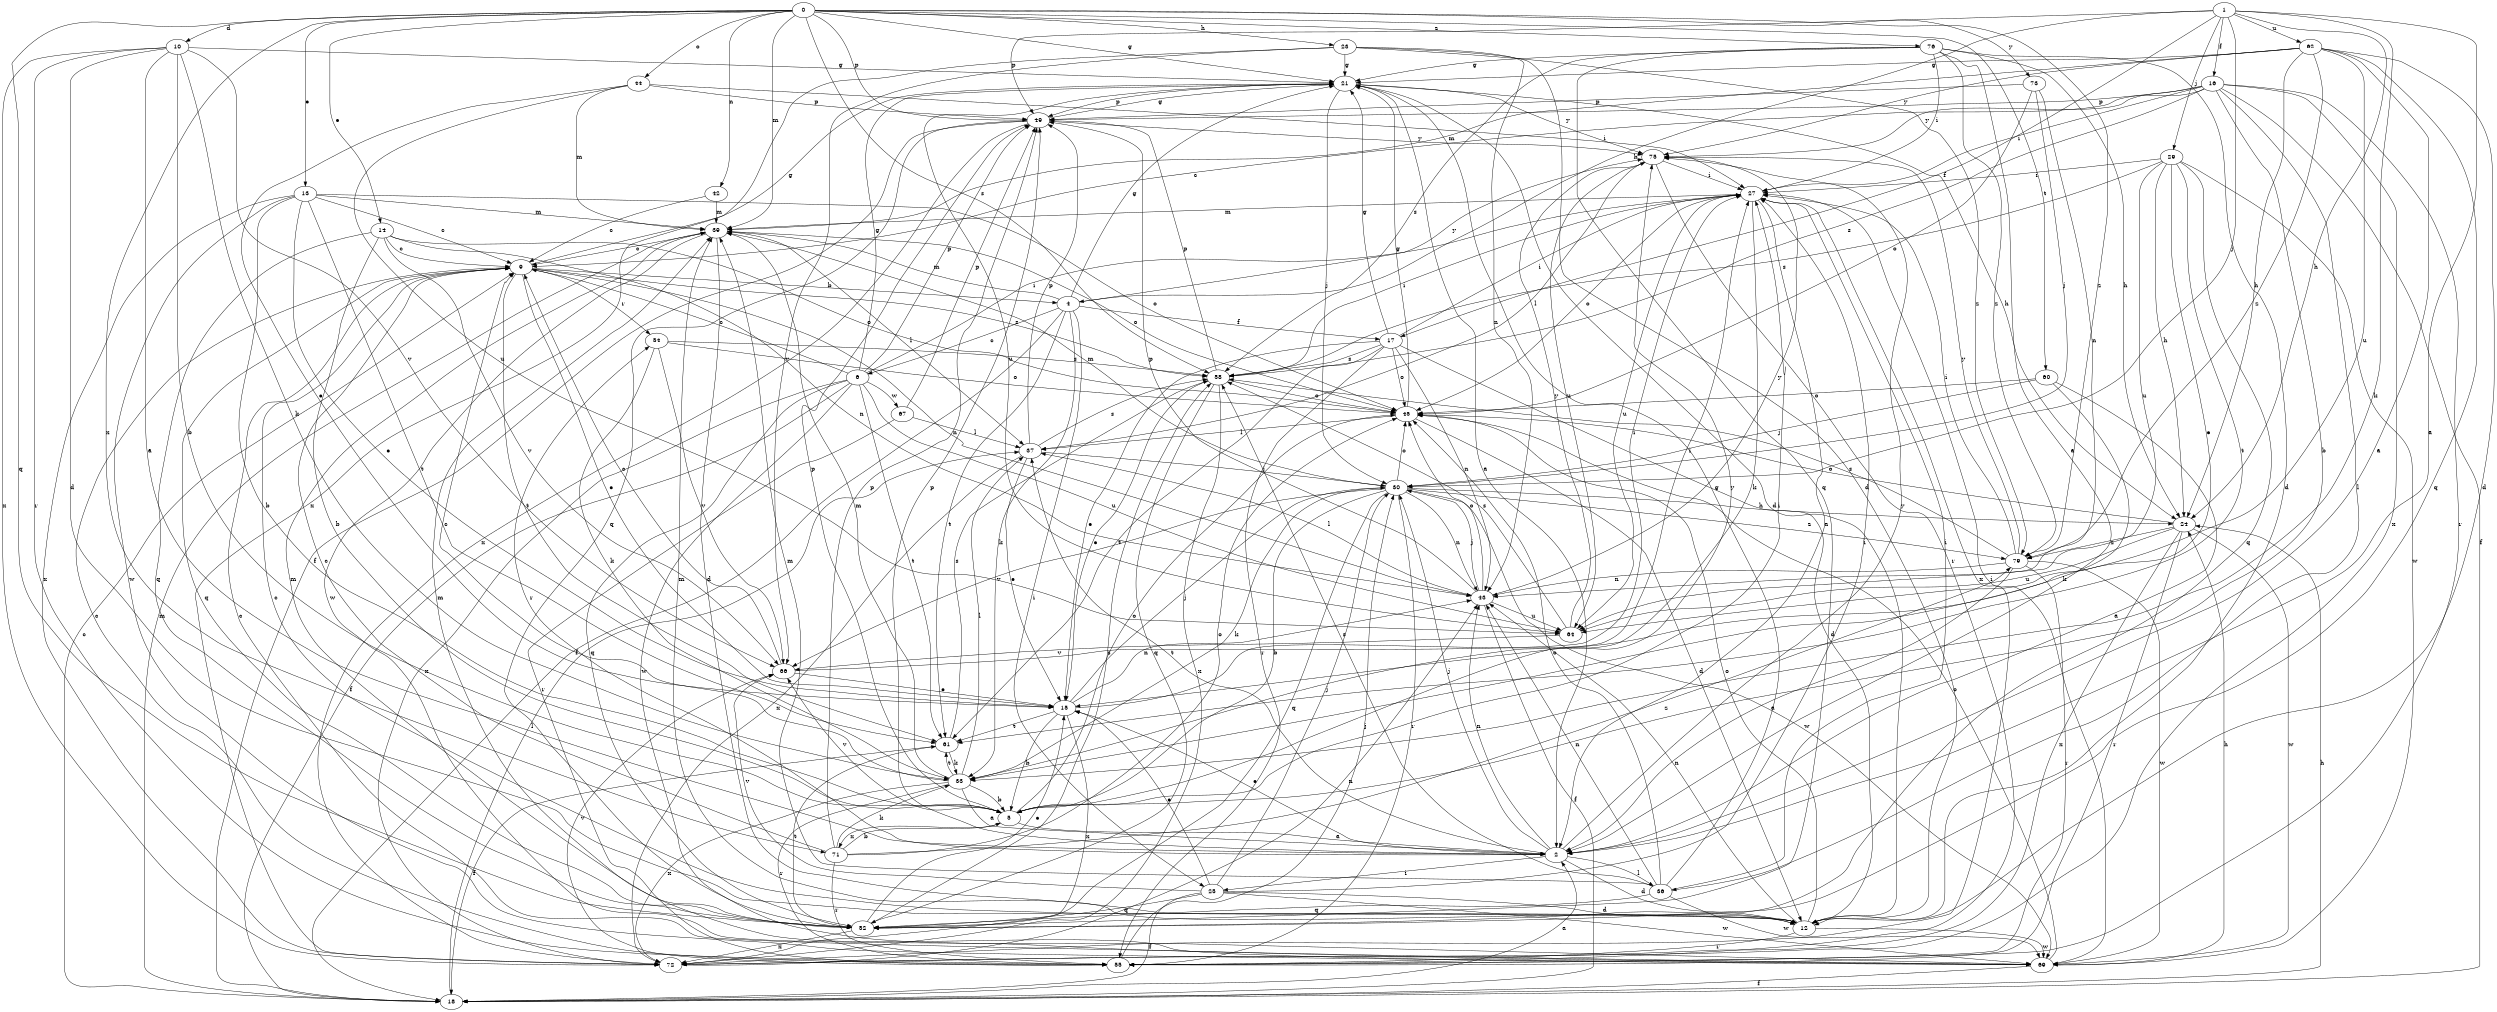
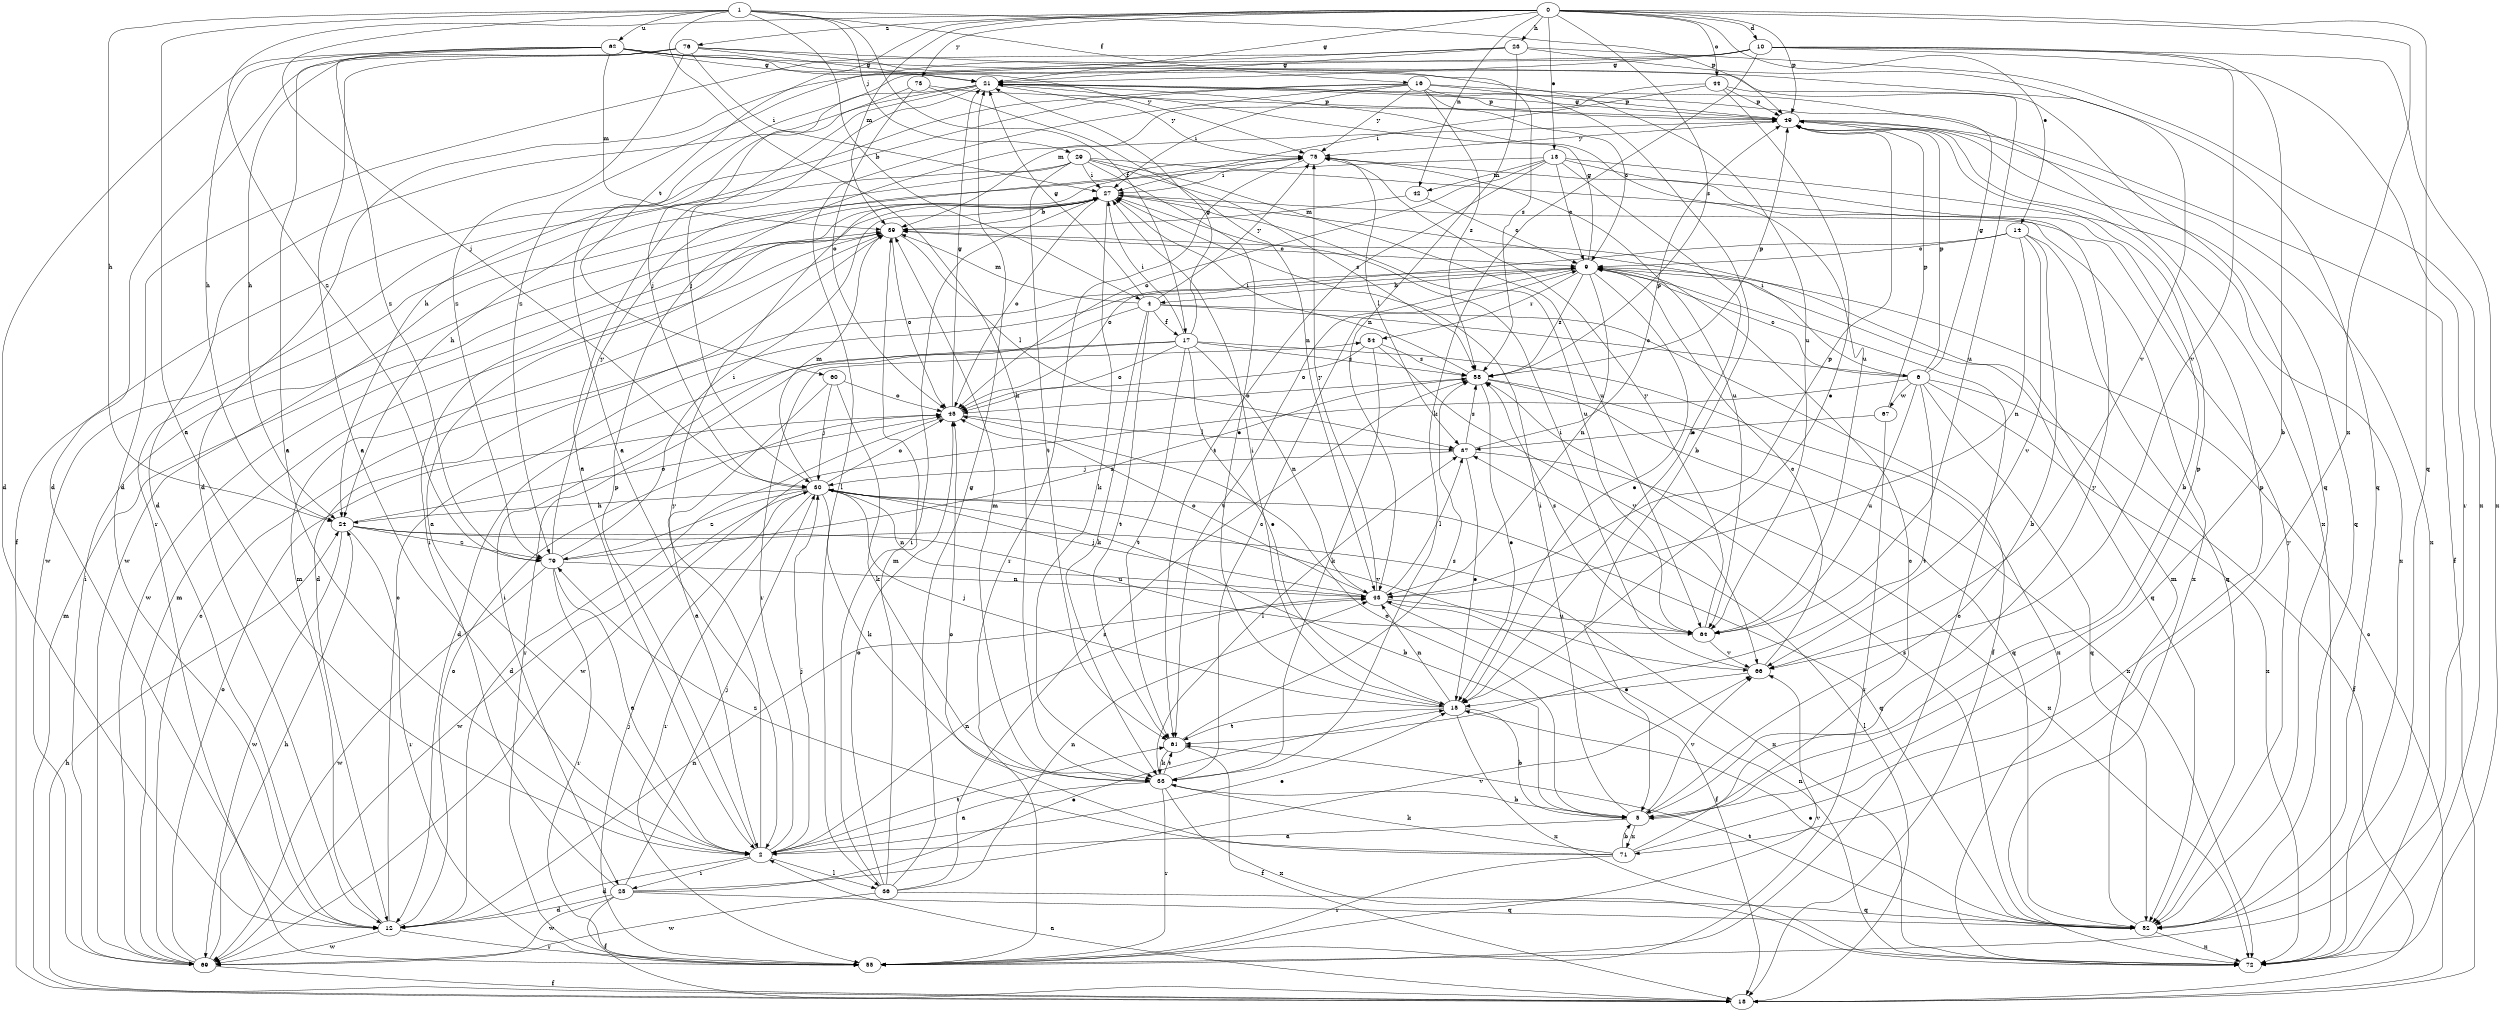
edge "13" -> "39": now "13" -> "42"
edge "27" -> "39": label "m" -> "b"
edge "17" -> "72": added, label "x"
edge "29" -> "52": label "q" -> "y"
edge "2" -> "37": now "2" -> "61"
